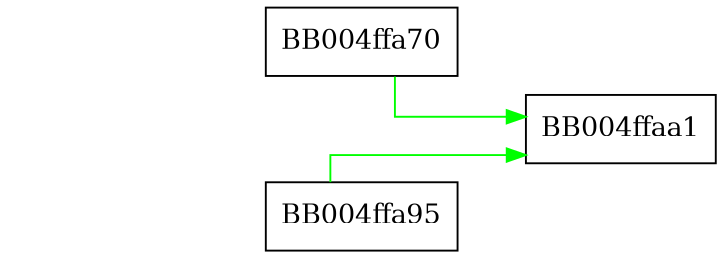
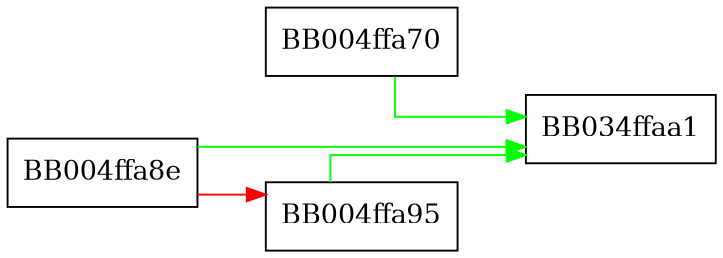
node "BB004ffaa1": label "BB004ffaa1" -> "BB034ffaa1"
node "BB004ffa8e": added
